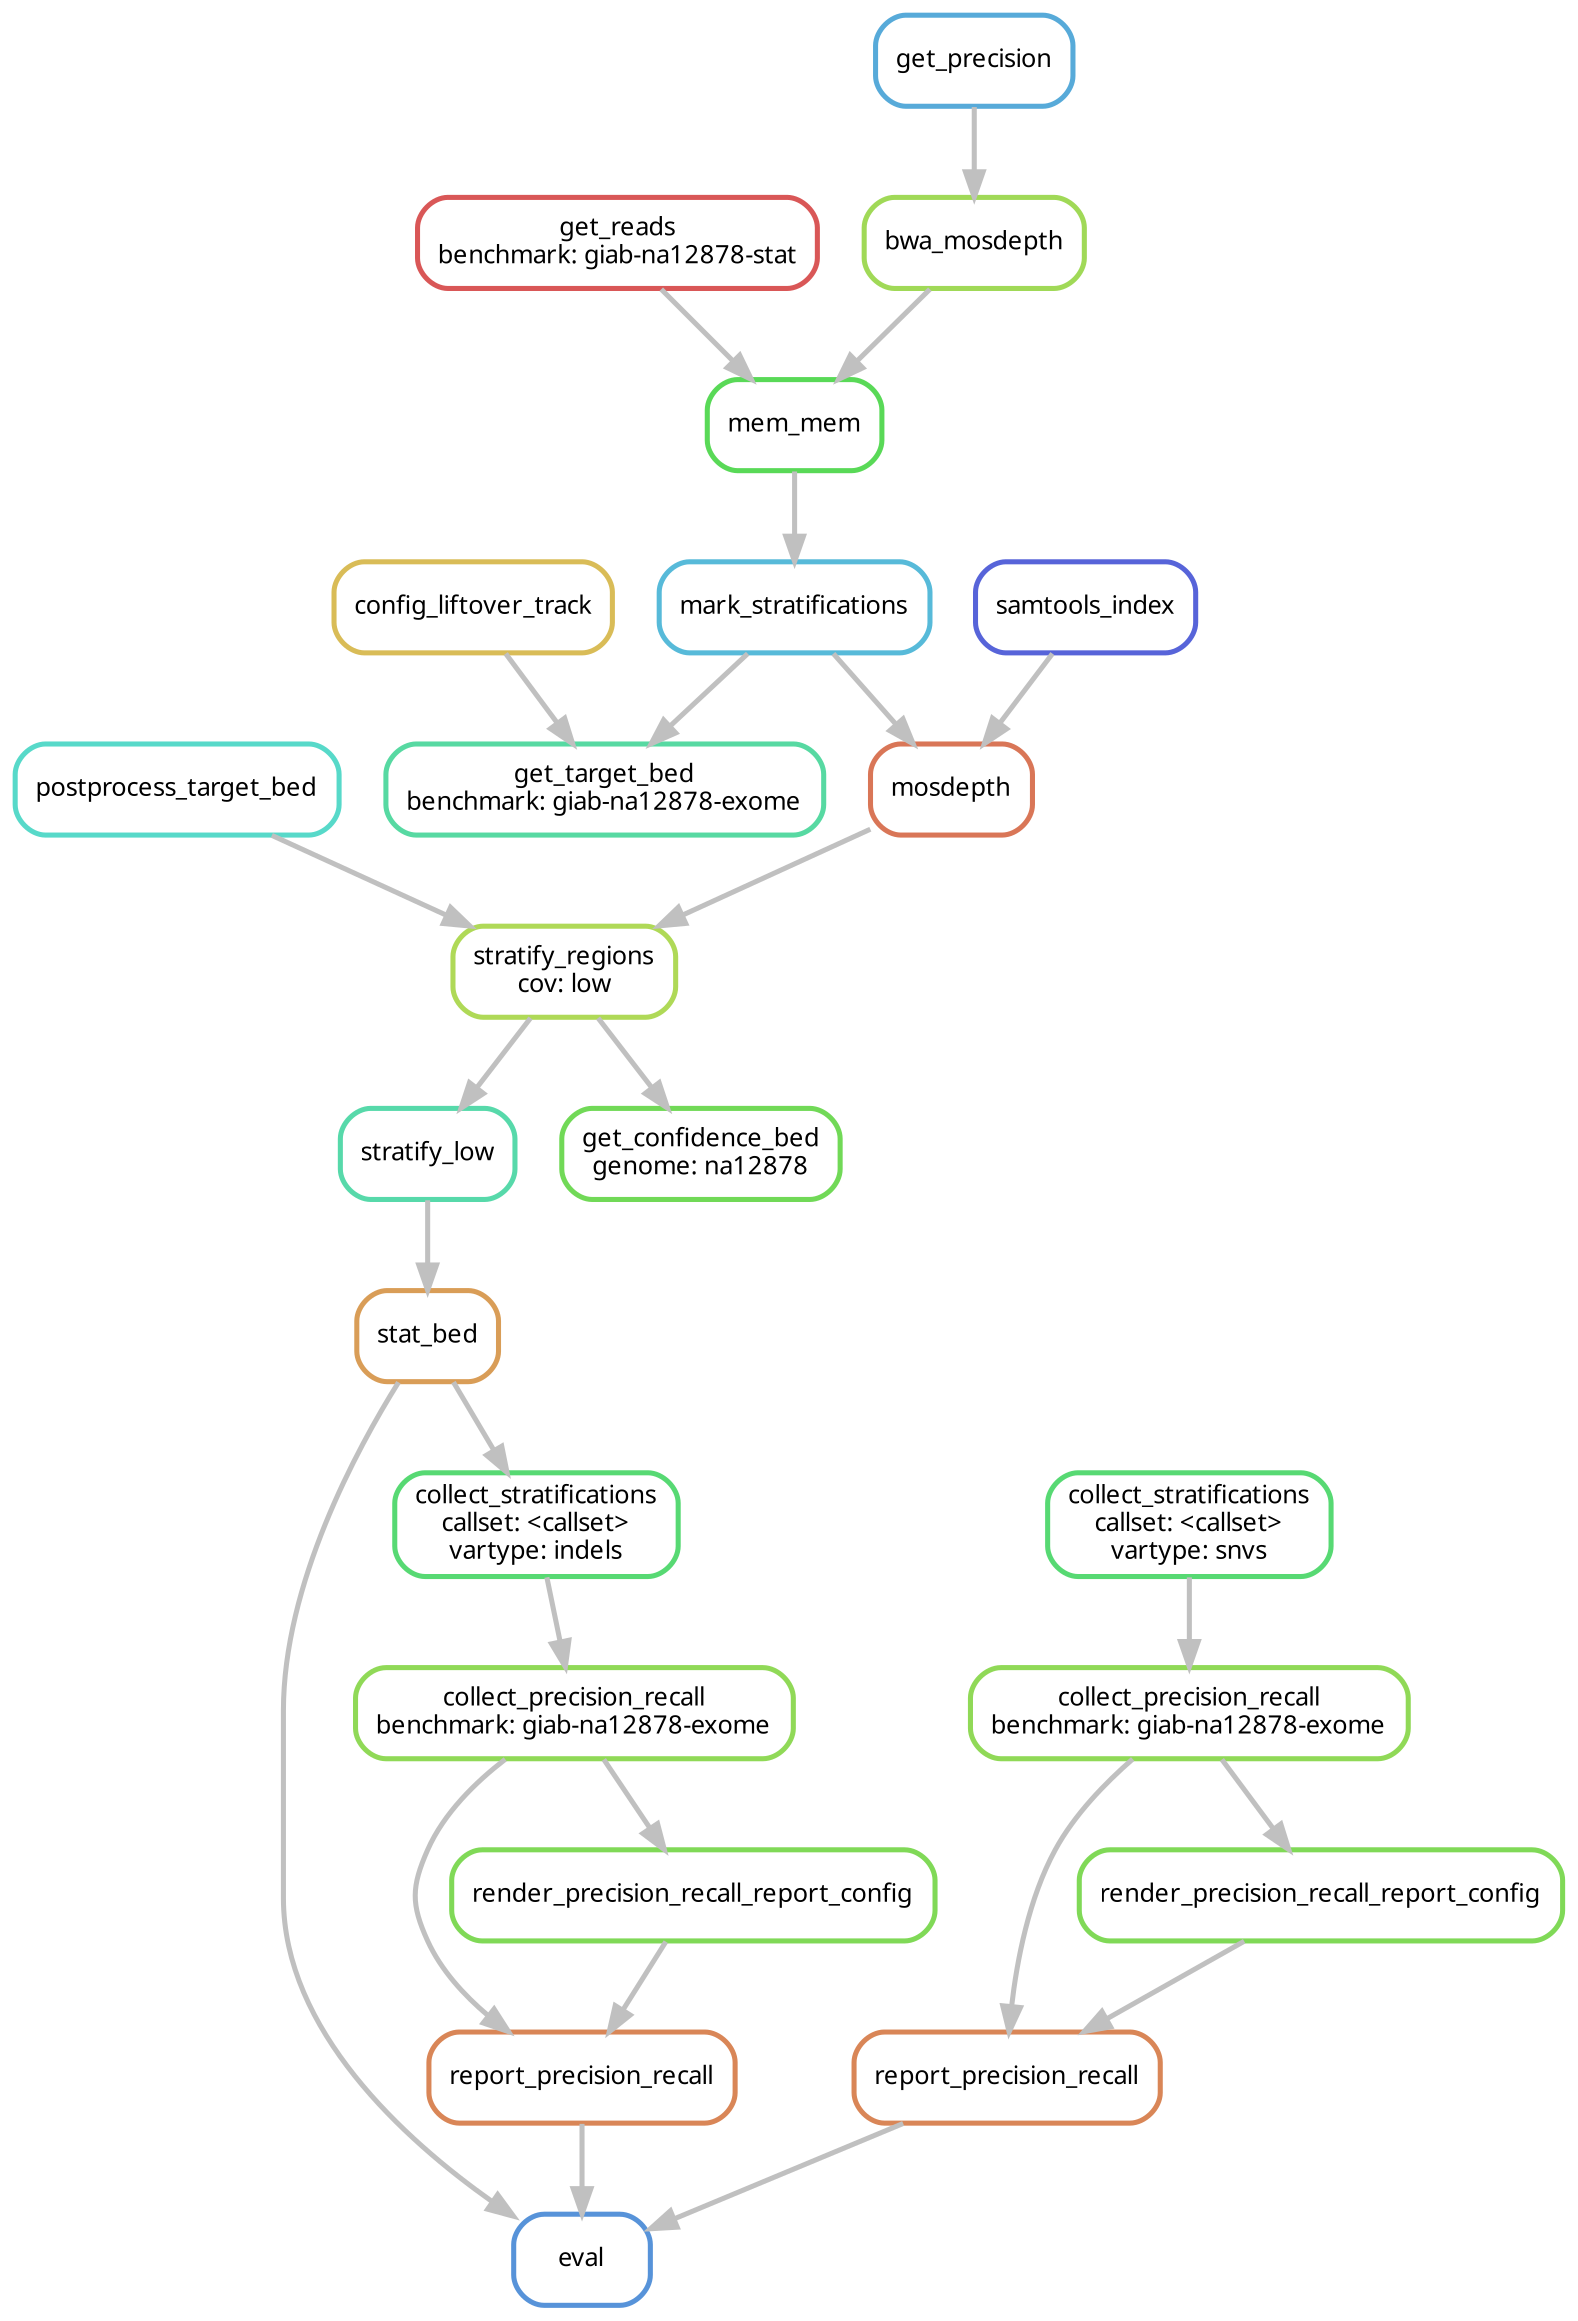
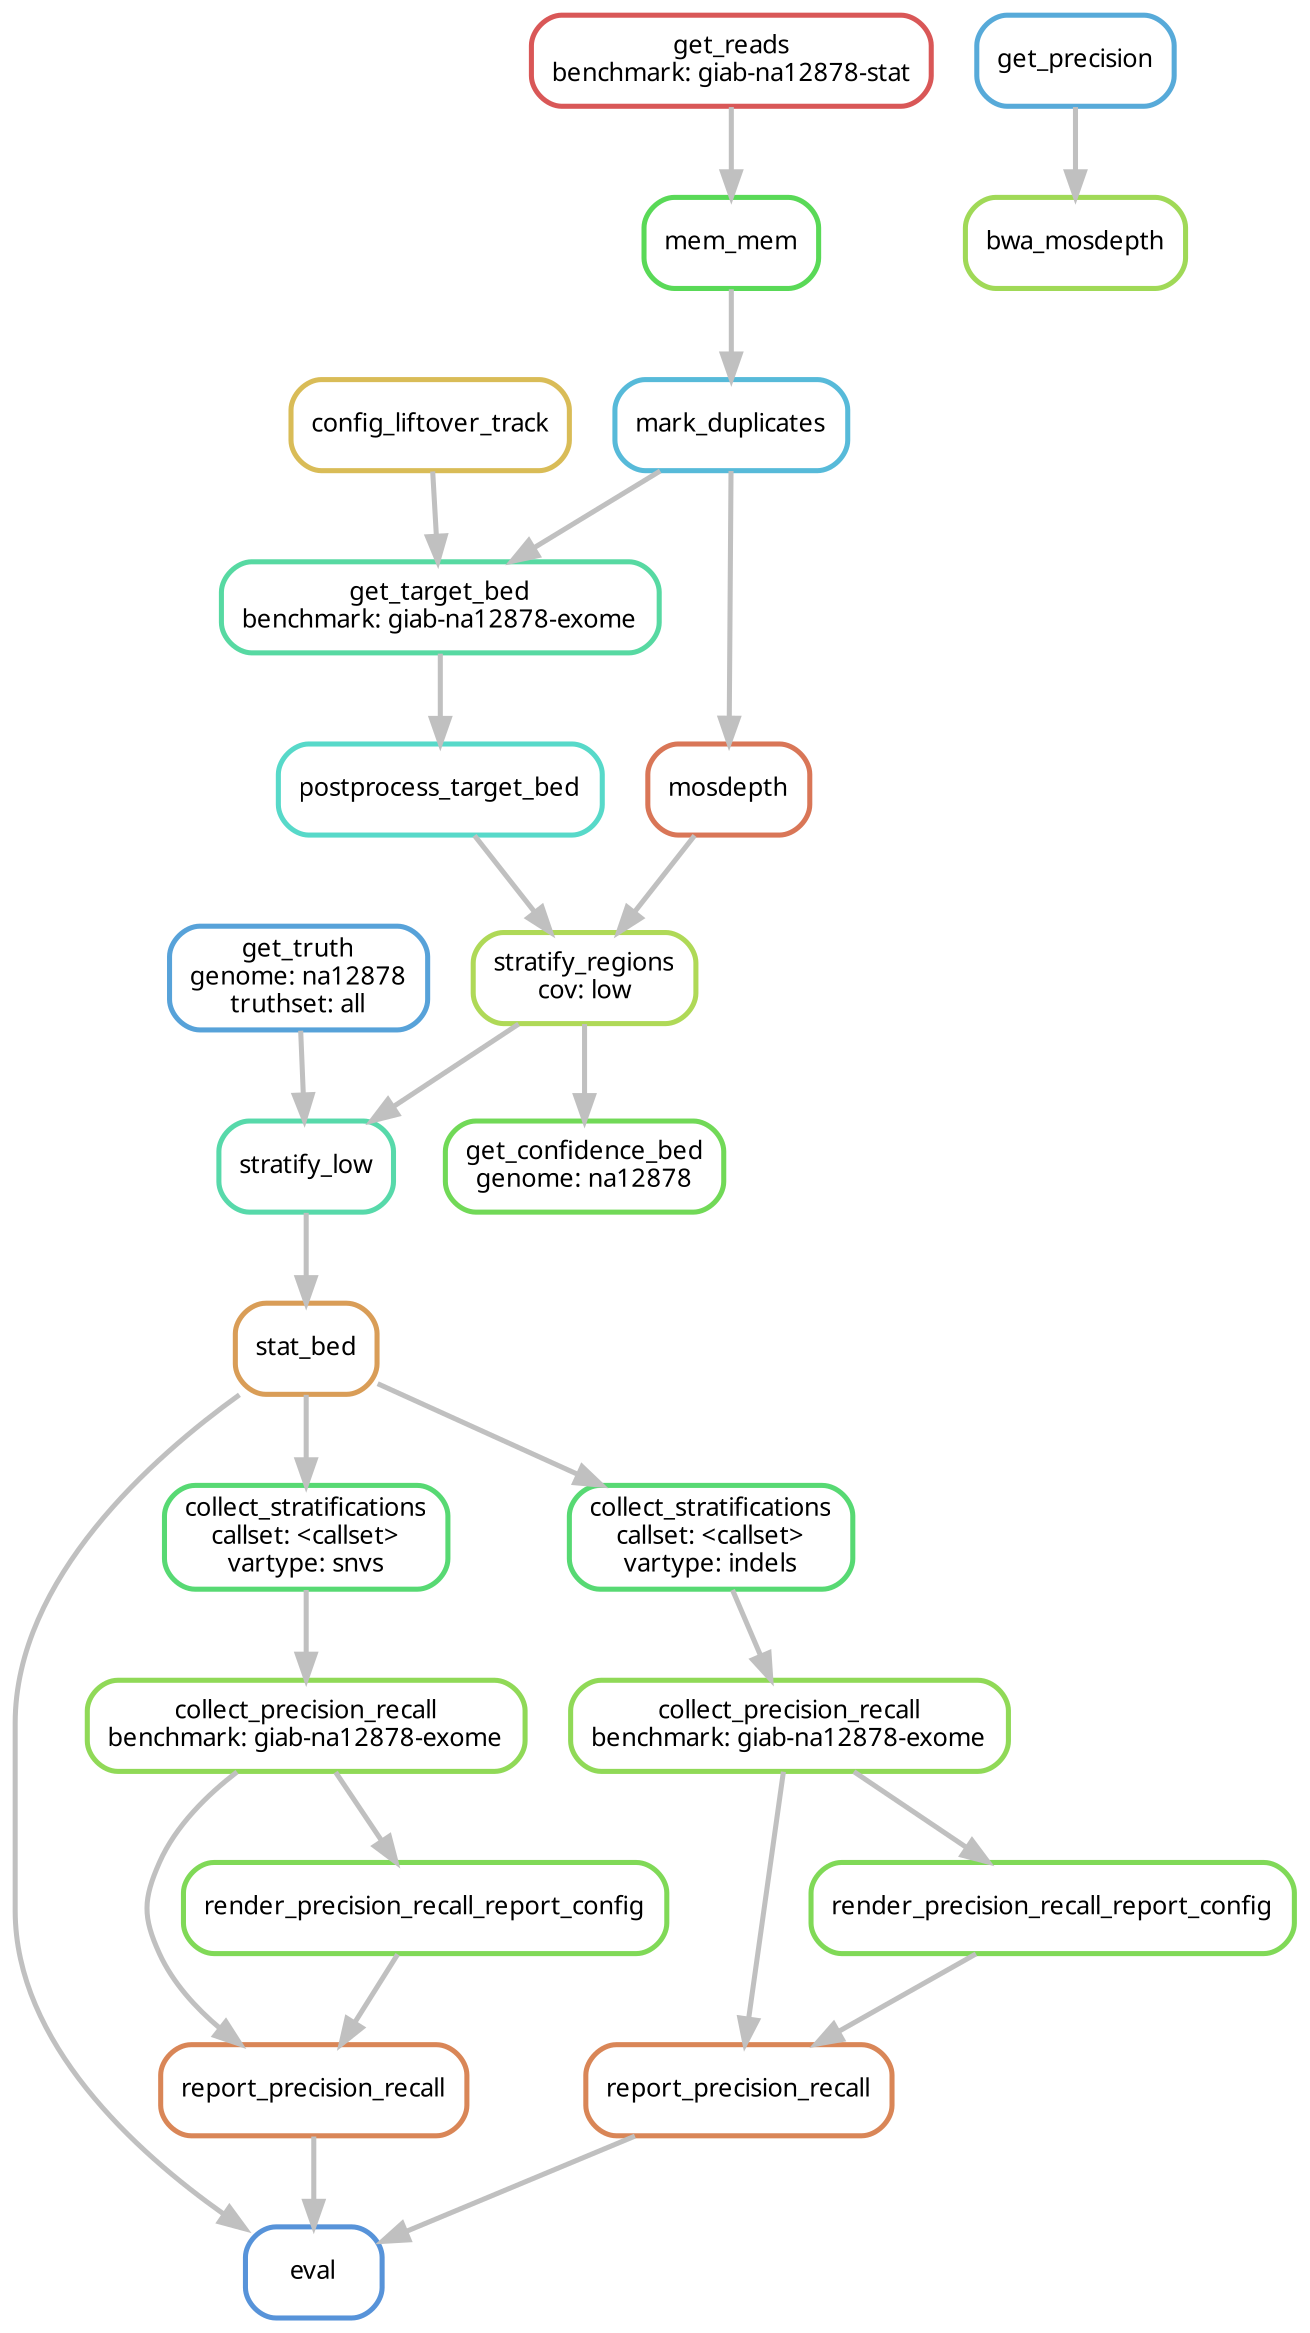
edge "bwa_mosdepth" -> "mem_mem": removed
node "mark_stratifications": label "mark_stratifications" -> "mark_duplicates"
node "samtools_index": removed
edge "get_target_bed benchmark: giab-na12878-exome" -> "postprocess_target_bed": added
node "get_truth genome: na12878 truthset: all": added
edge "stat_bed" -> "collect_stratifications callset: <callset> vartype: snvs": added
